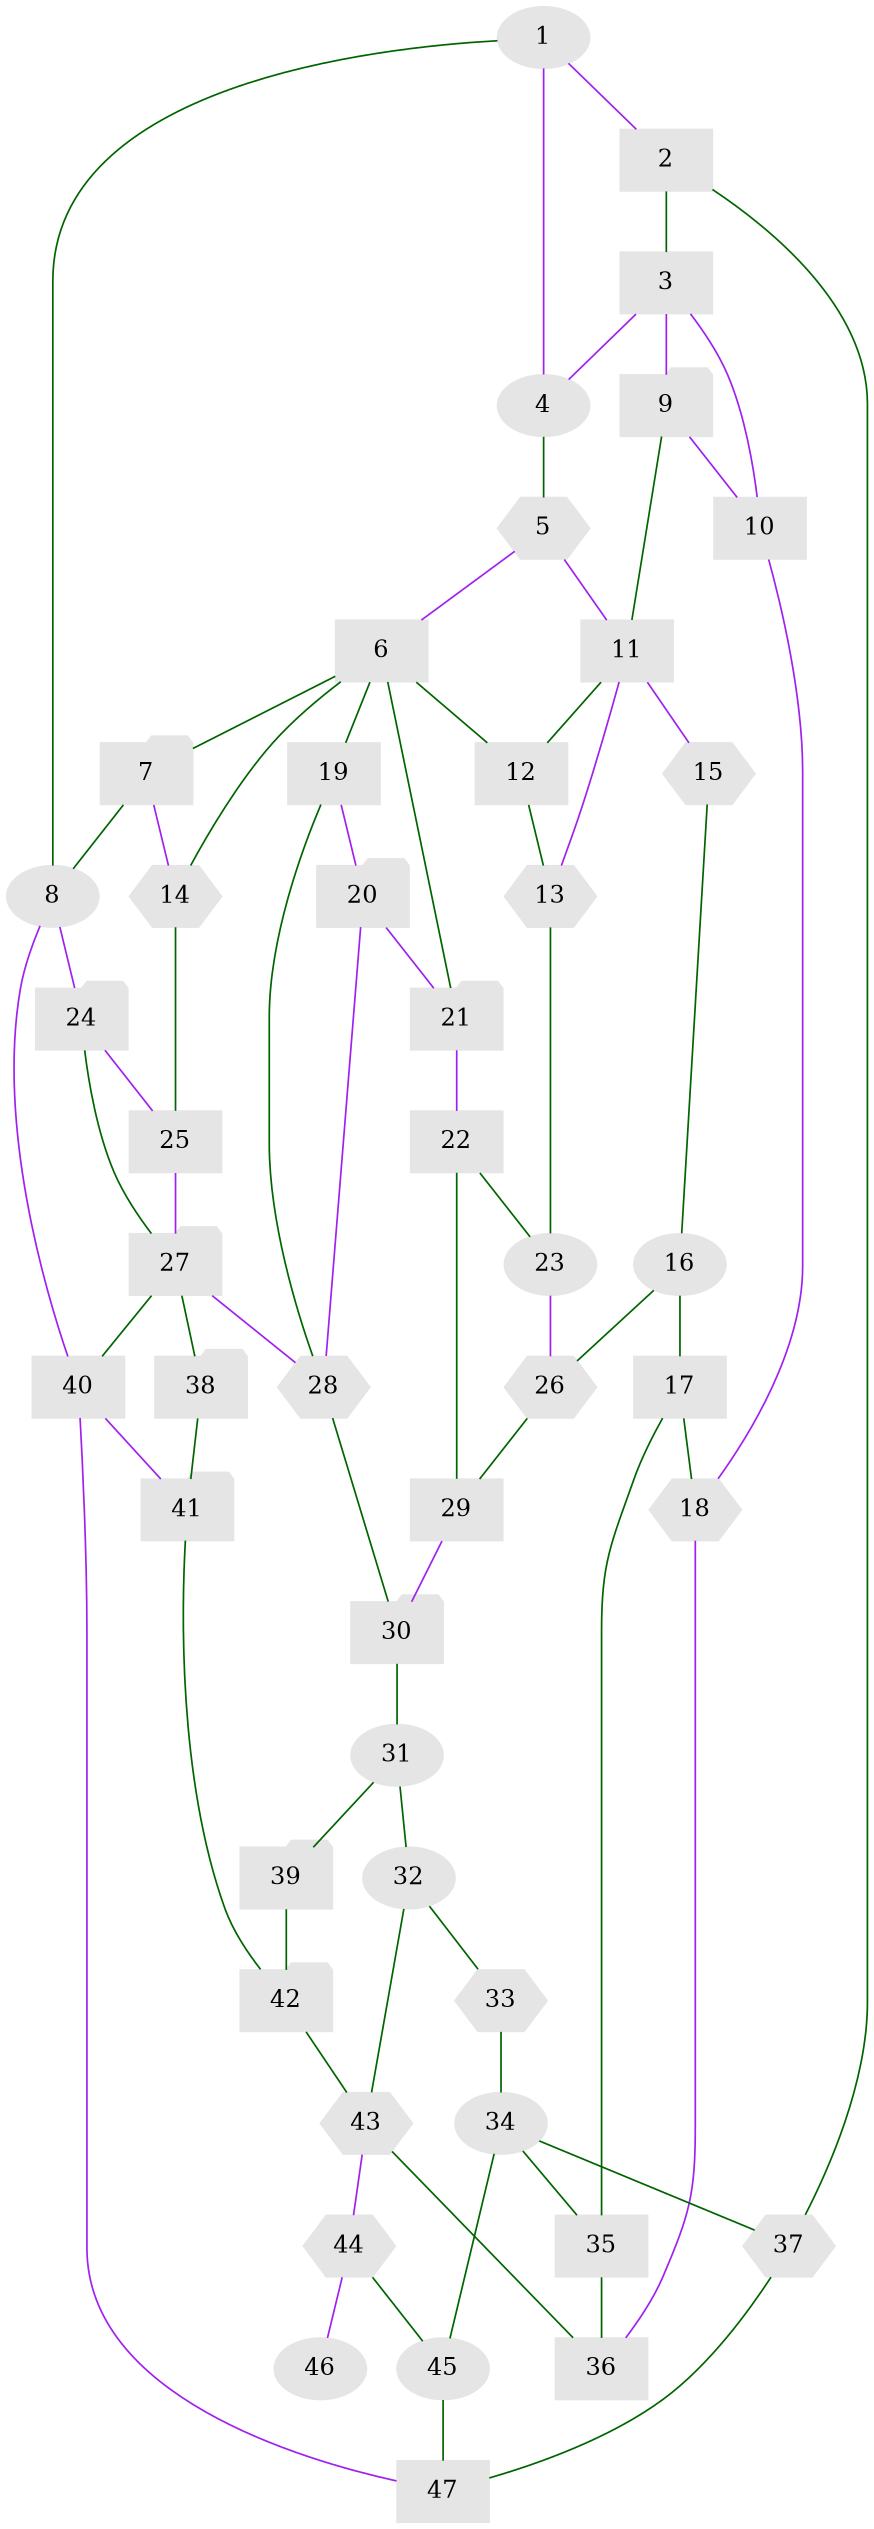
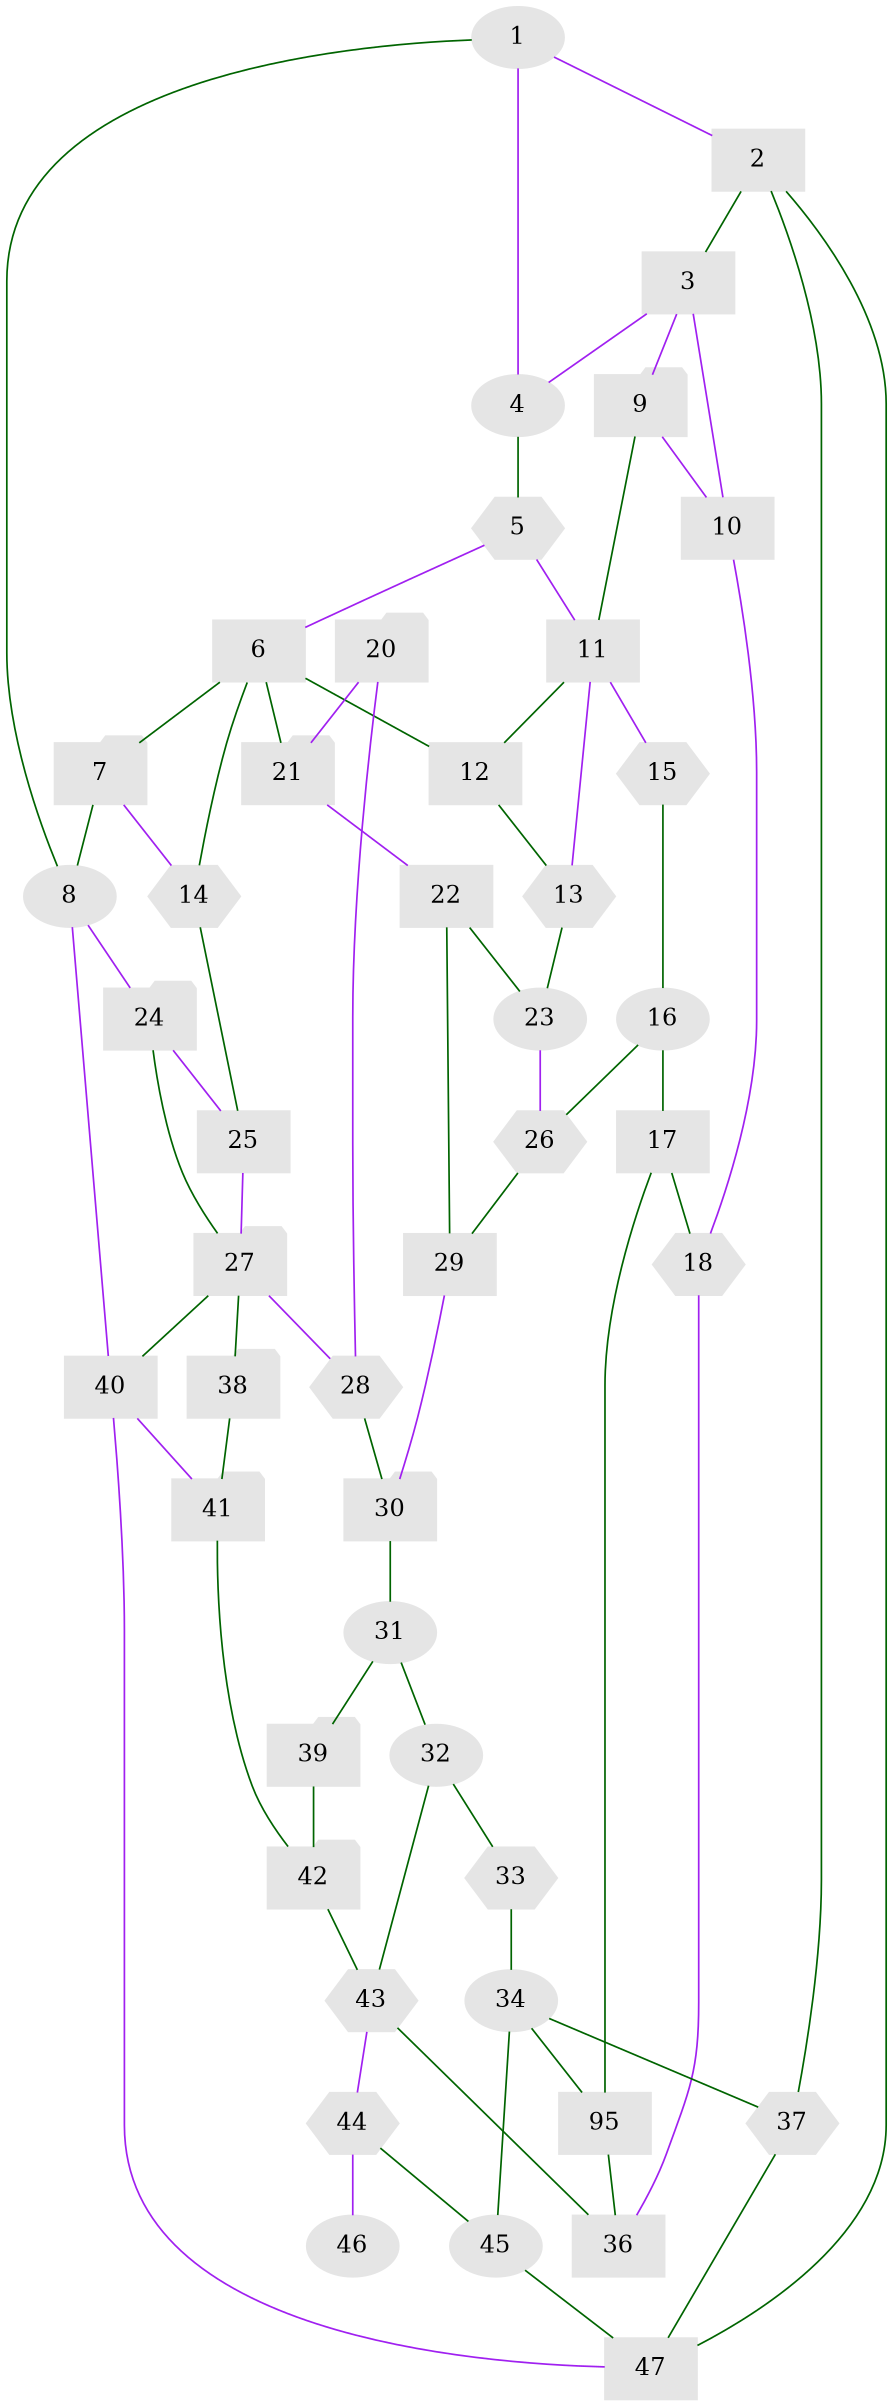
node "19": removed
edge "2" -- "47": added
node "35": label "35" -> "95"
